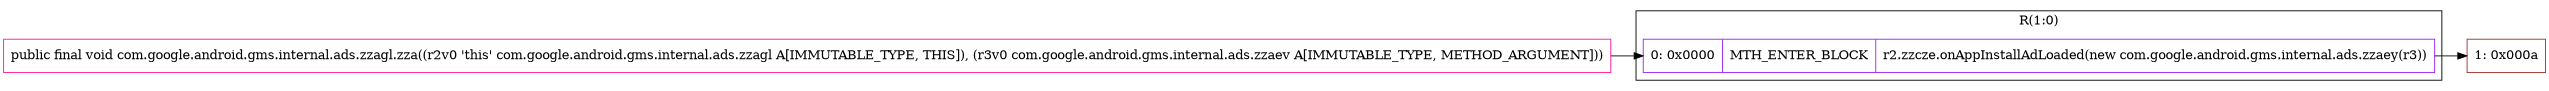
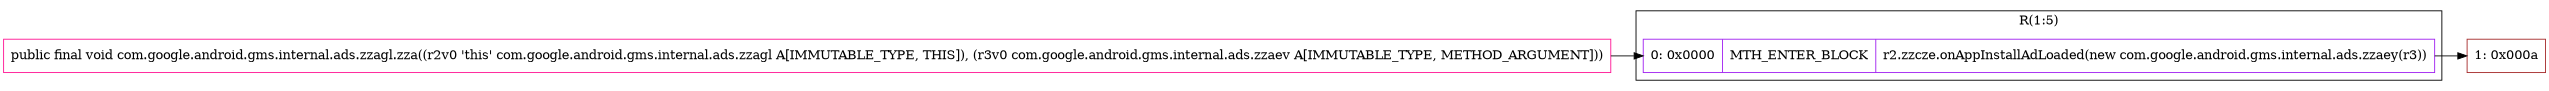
cluster "R(1:0)": label "R(1:0)" -> "R(1:5)"
